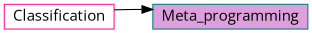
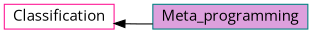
edge "Classification" -> "Meta_programming": reversed
